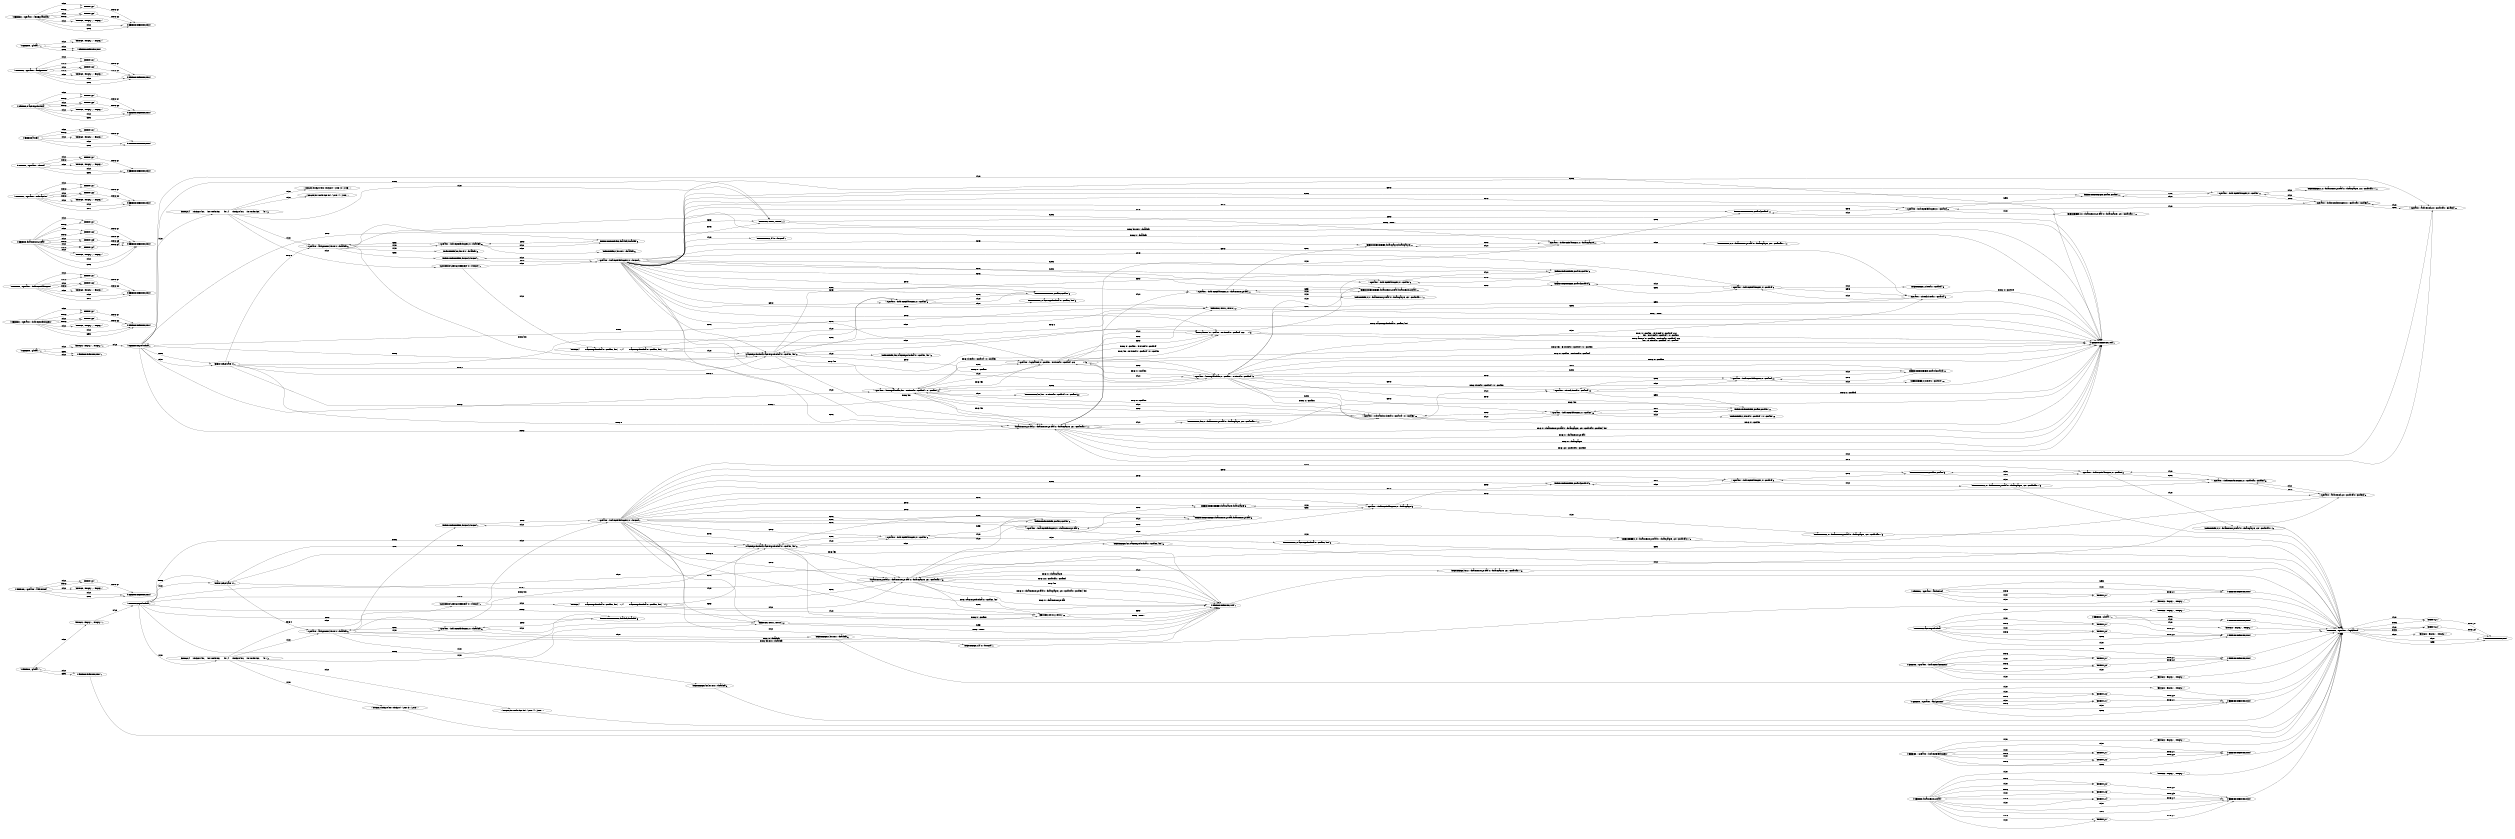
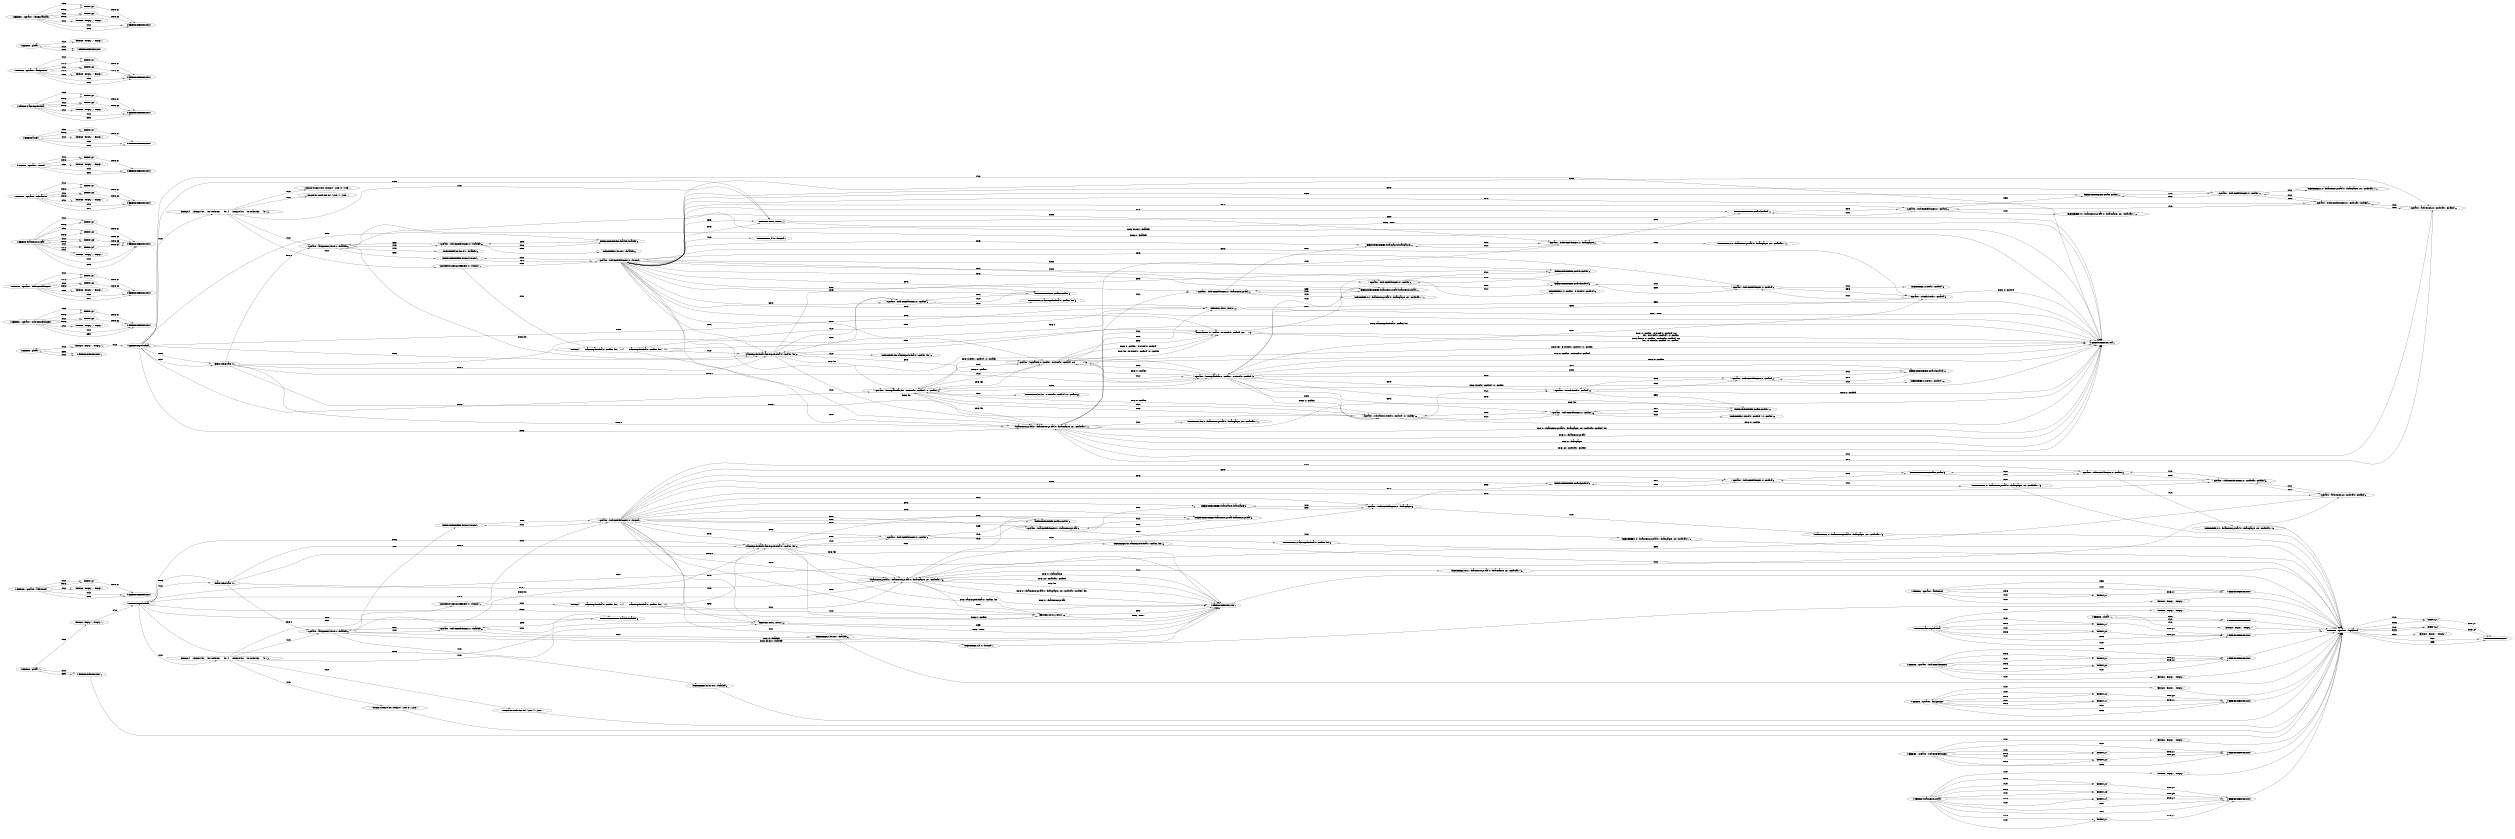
node "(IDENTIFIER,s,s->cmdlen <= sizeof(s->cmdbuf))": added
